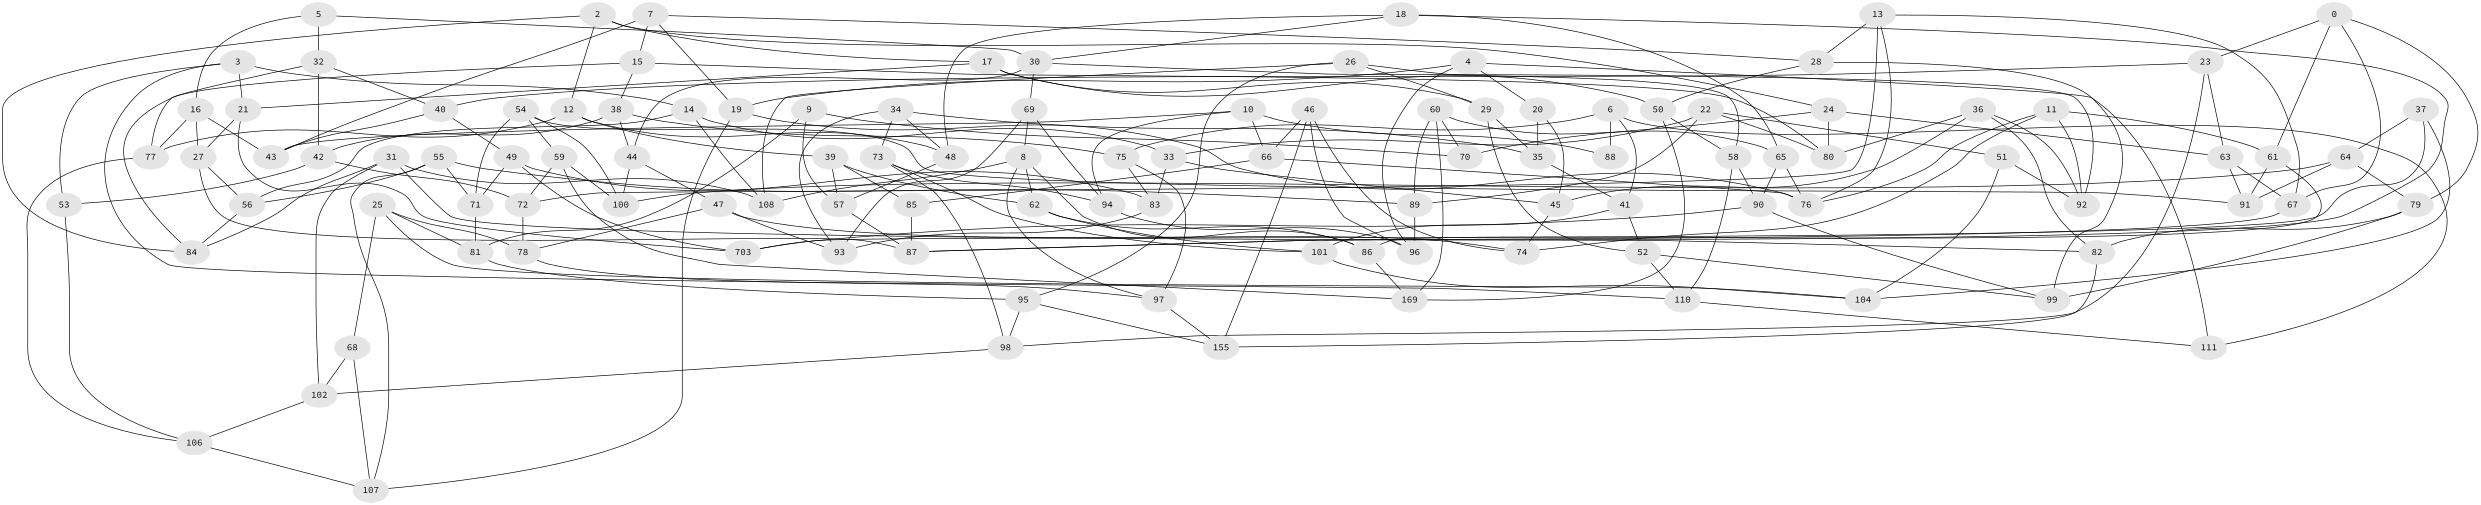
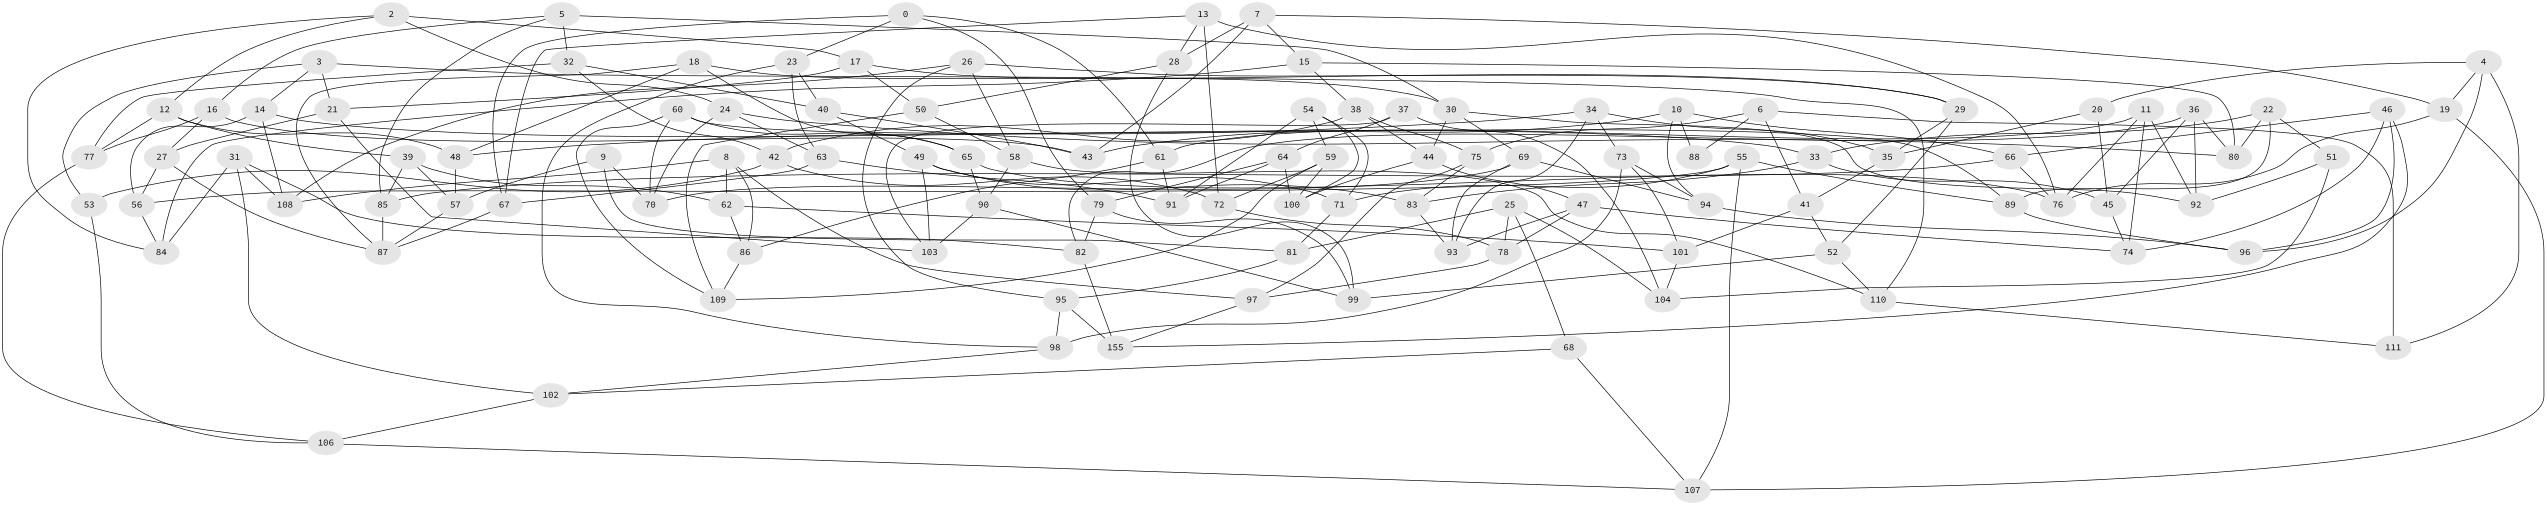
edge "5" -- "85": added
edge "69" -- "8": now "69" -- "70"
node "703": label "703" -> "103"
node "169": label "169" -> "109"
